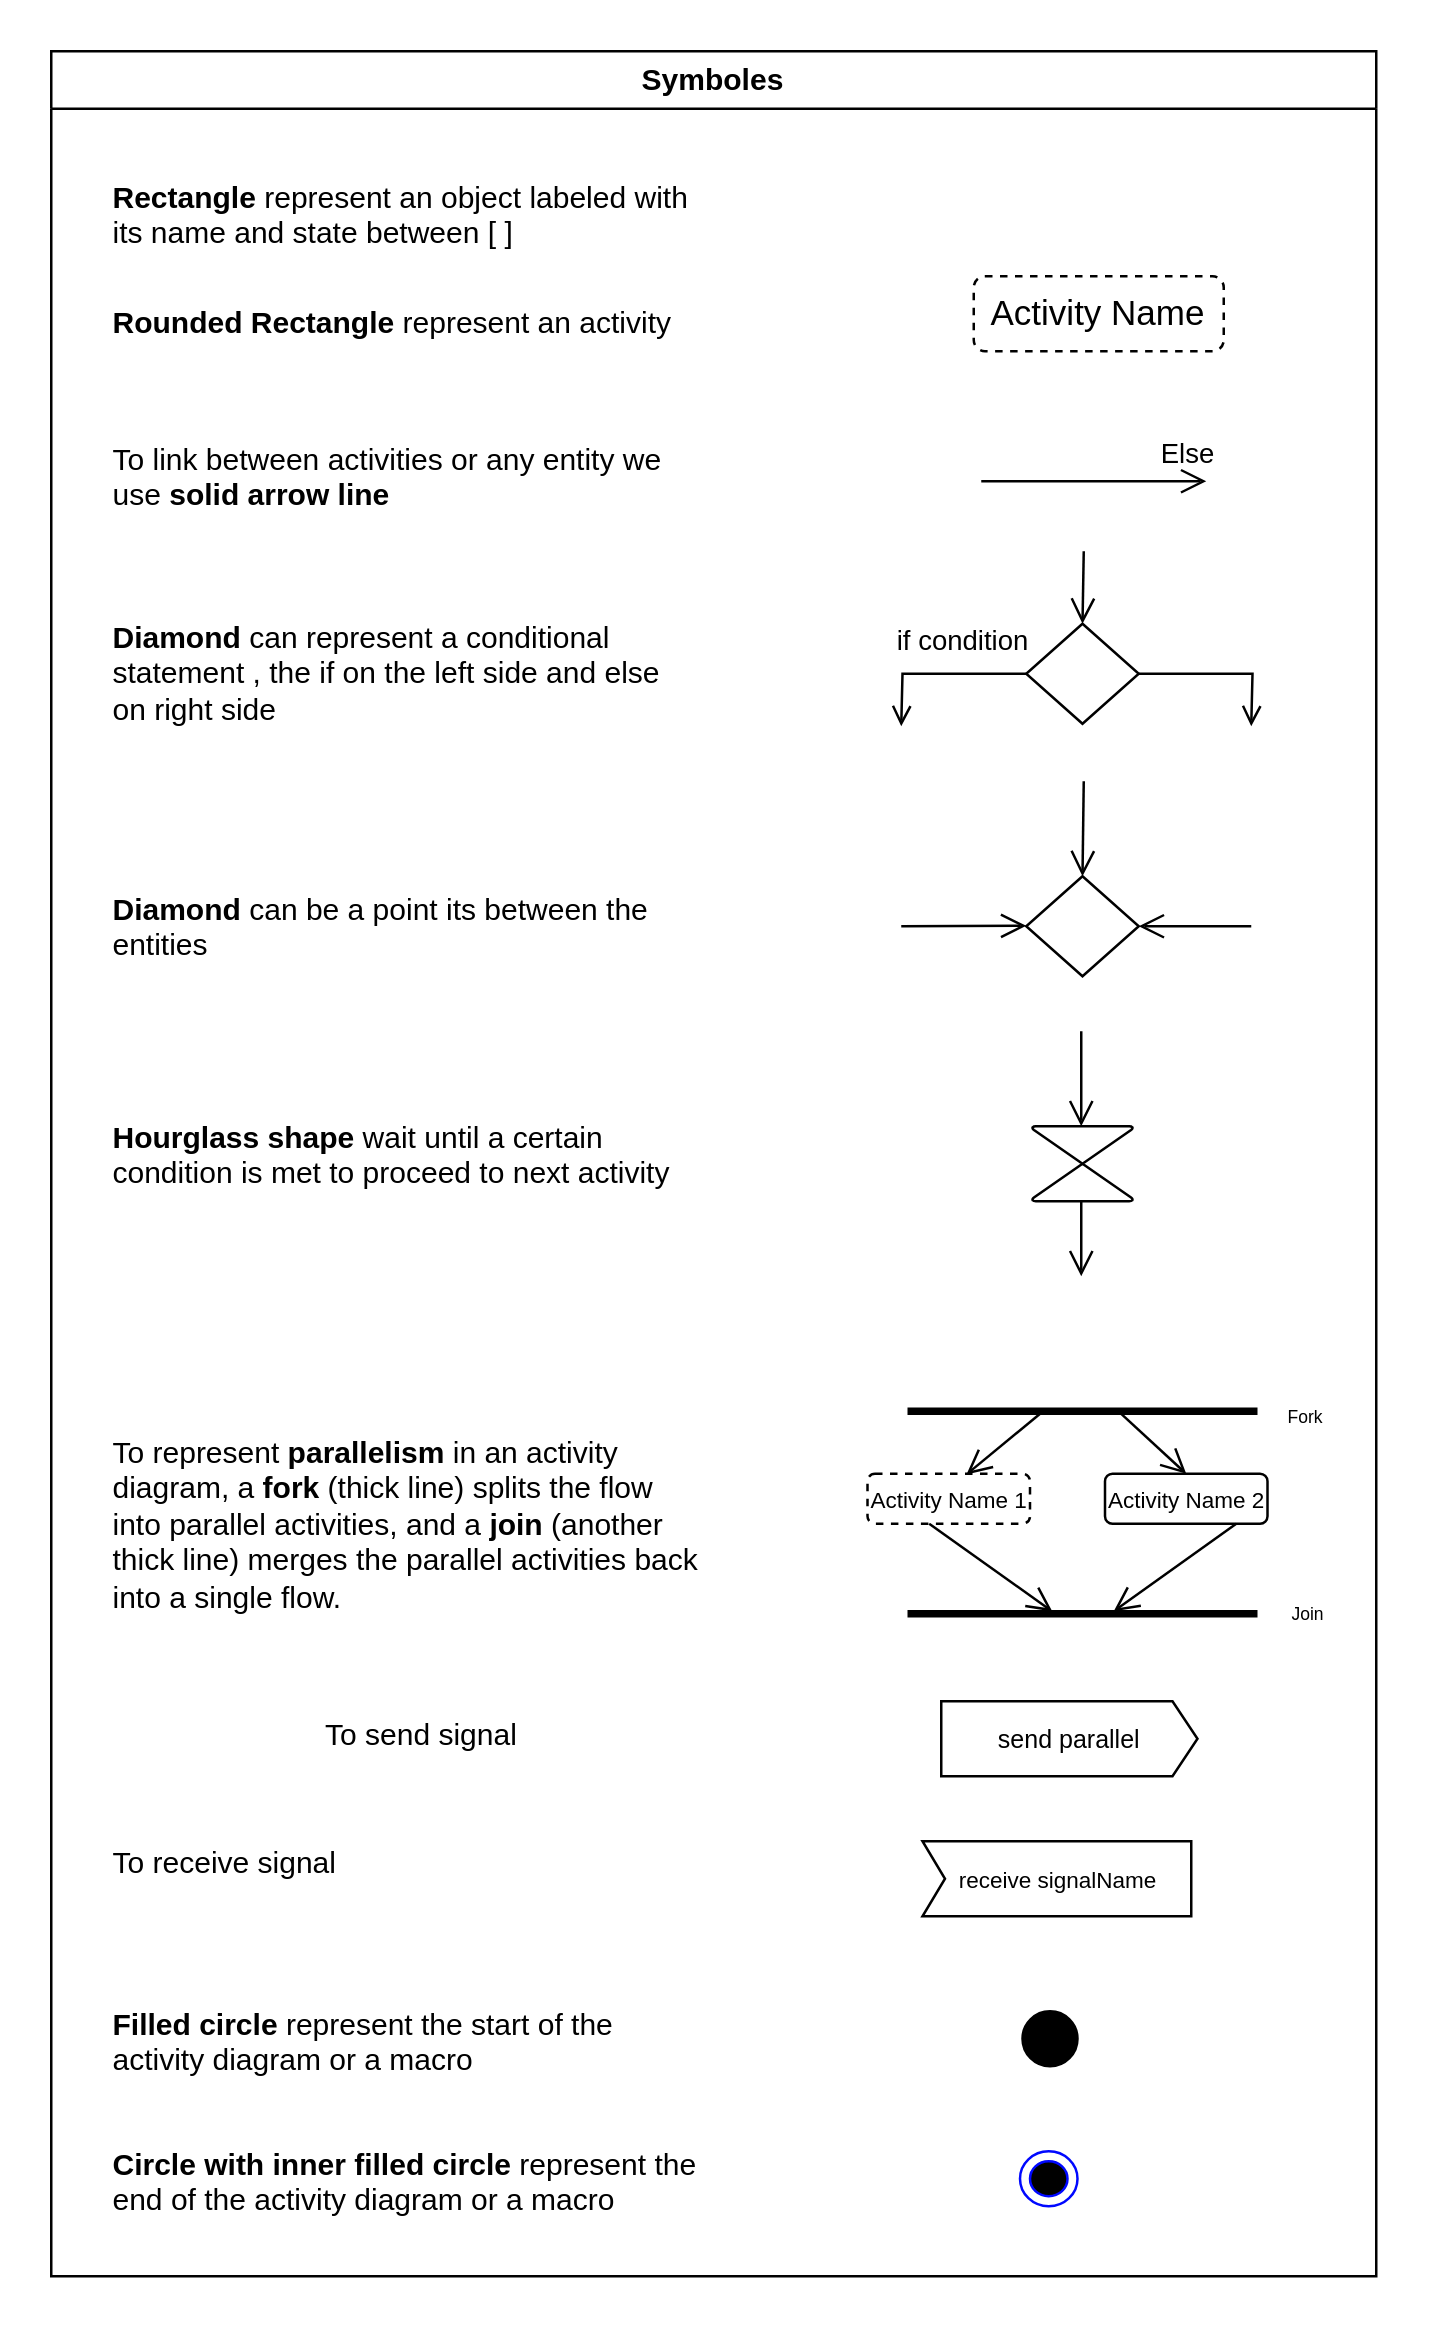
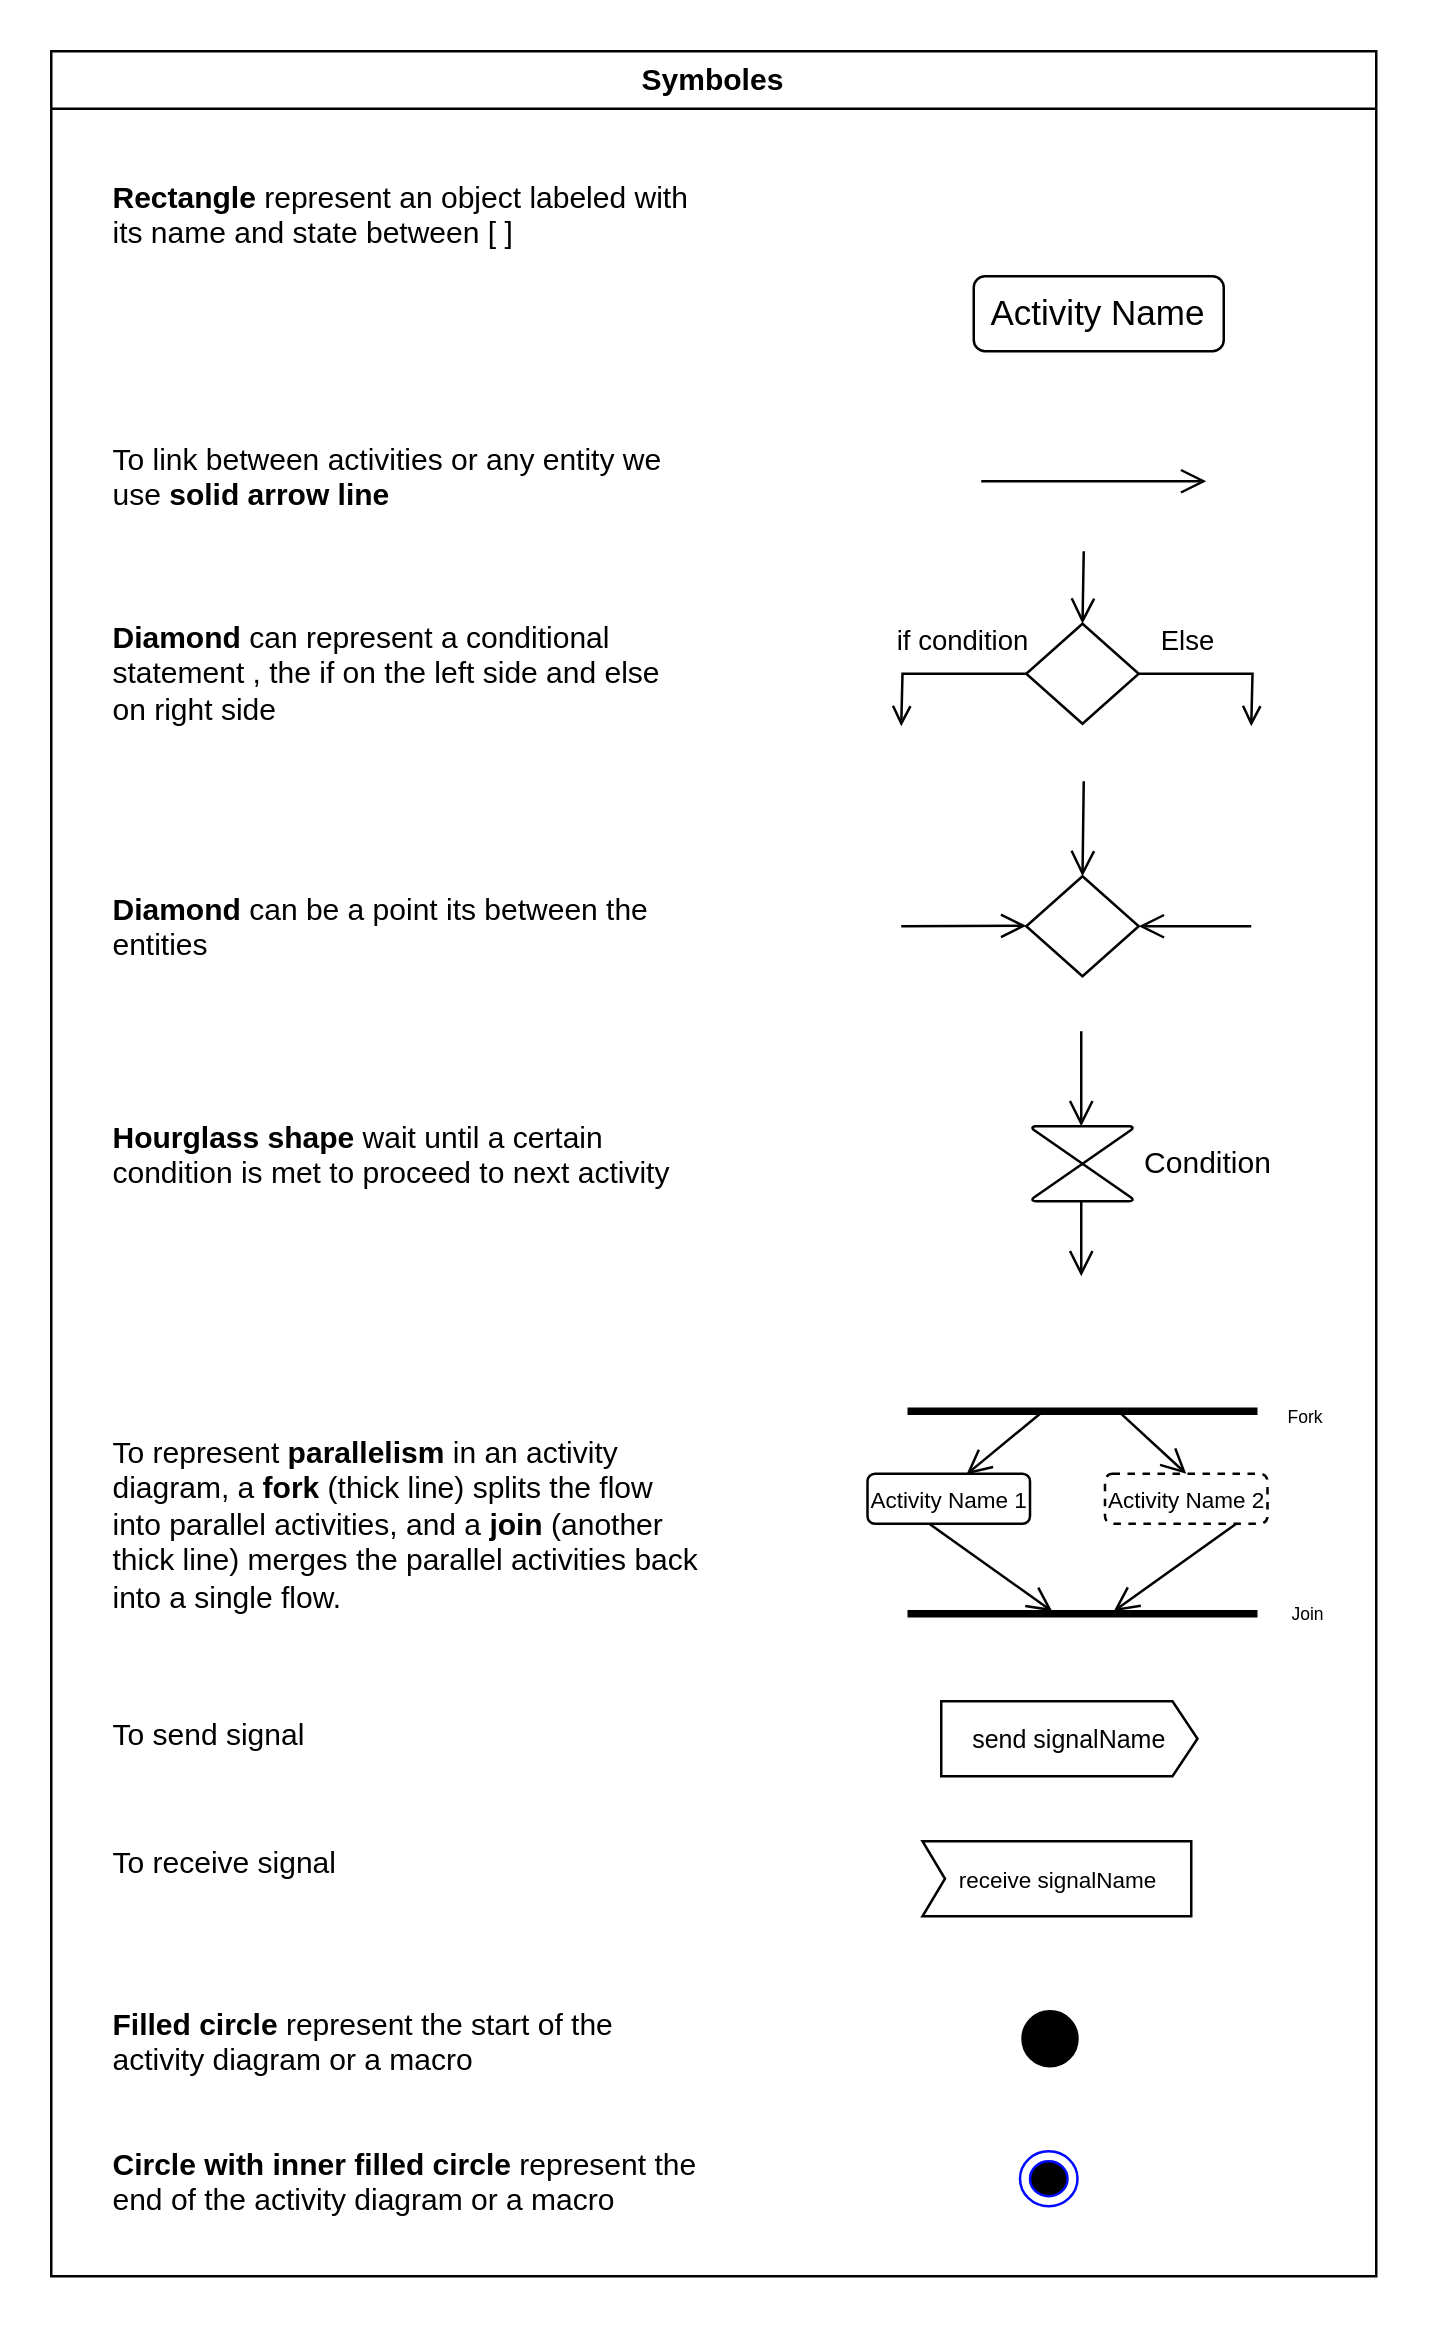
node "Rounded Rectangle represent an activity": removed
node "Activity Name": style dashed -> solid
node "Else": moved (1189, 454) -> (1189, 641)
node "Condition": added
node "Activity Name 1": style dashed -> solid
node "Activity Name 2": style solid -> dashed
node "send parallel": label "send parallel" -> "send signalName"
node "To send signal": moved (618, 1750) -> (405, 1750)
